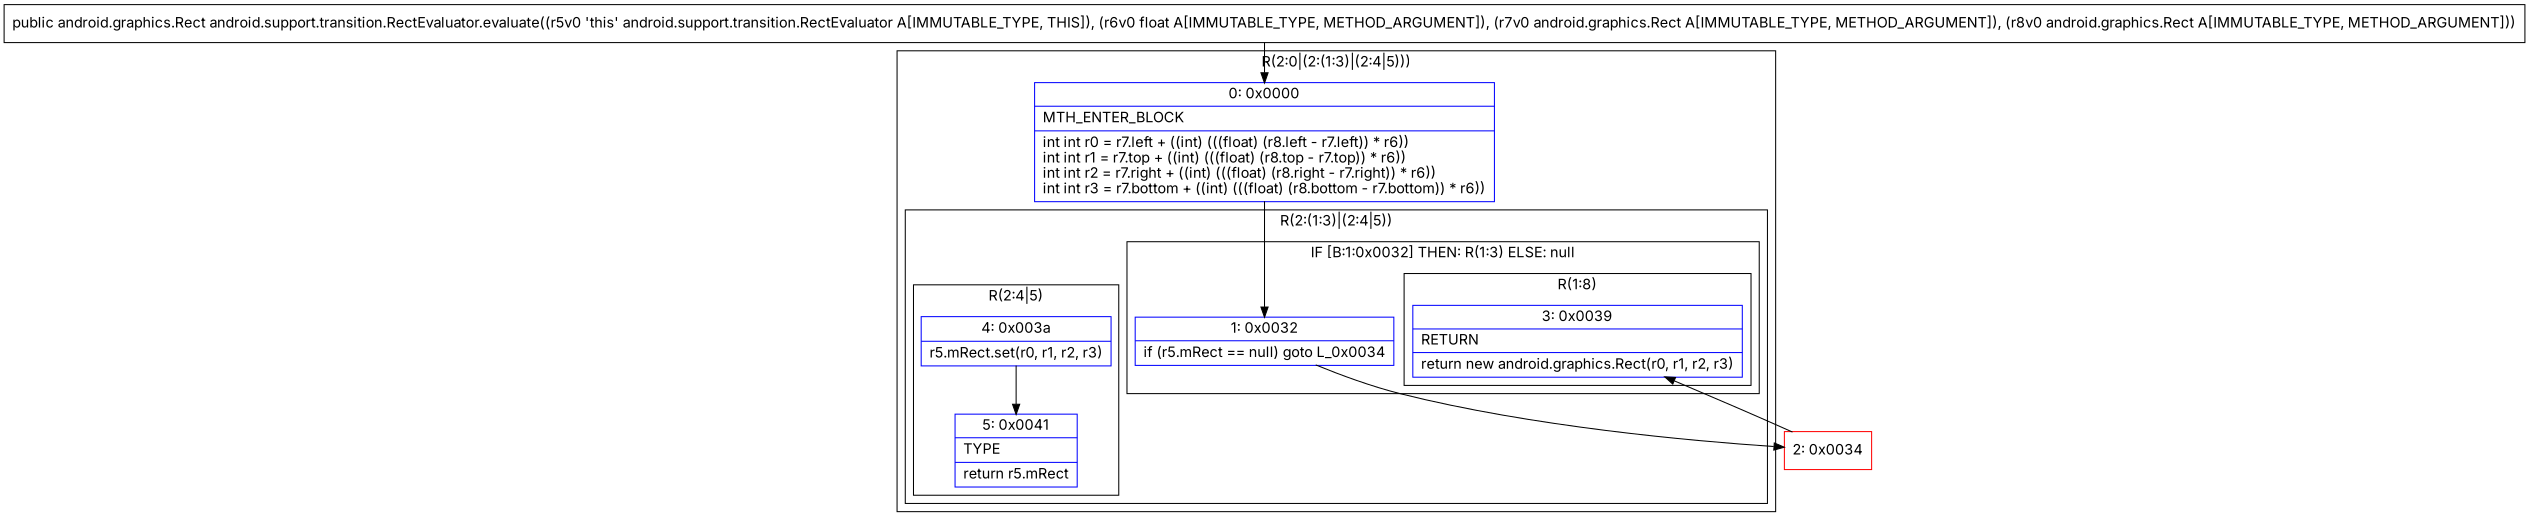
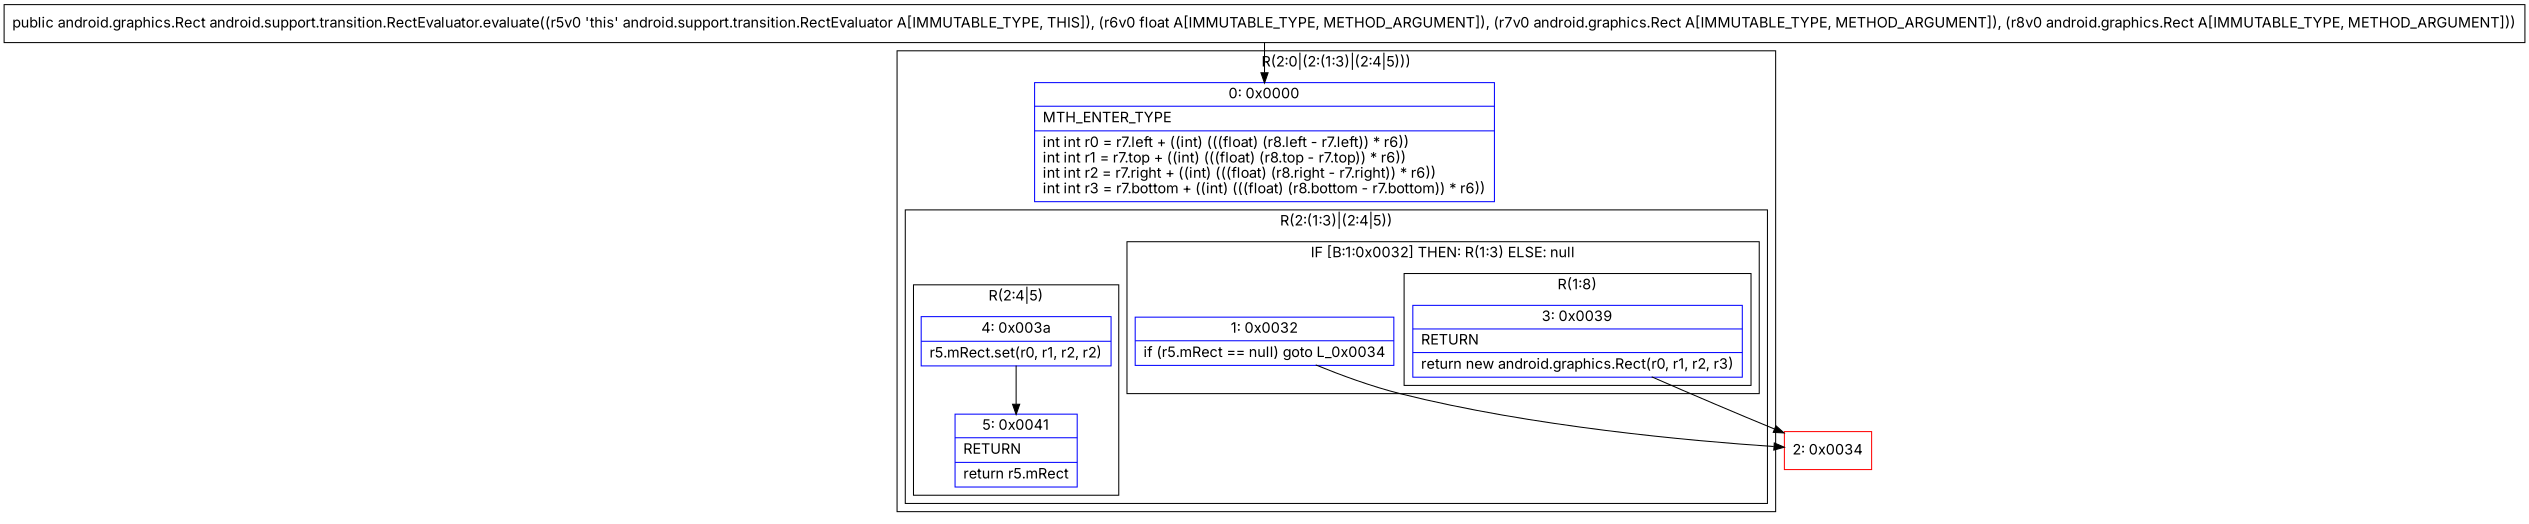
node "0: 0x0000": text "MTH_ENTER_BLOCK" -> "MTH_ENTER_TYPE"
edge "0: 0x0000" -> "1: 0x0032": removed
node "4: 0x003a": text "r5.mRect.set(r0, r1, r2, r3)" -> "r5.mRect.set(r0, r1, r2, r2)"
edge "2: 0x0034" -> "3: 0x0039": reversed
node "5: 0x0041": text "TYPE" -> "RETURN"
